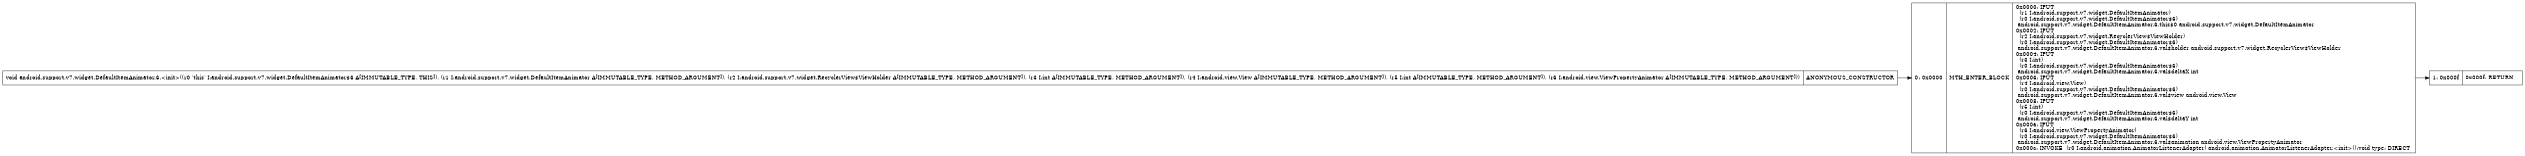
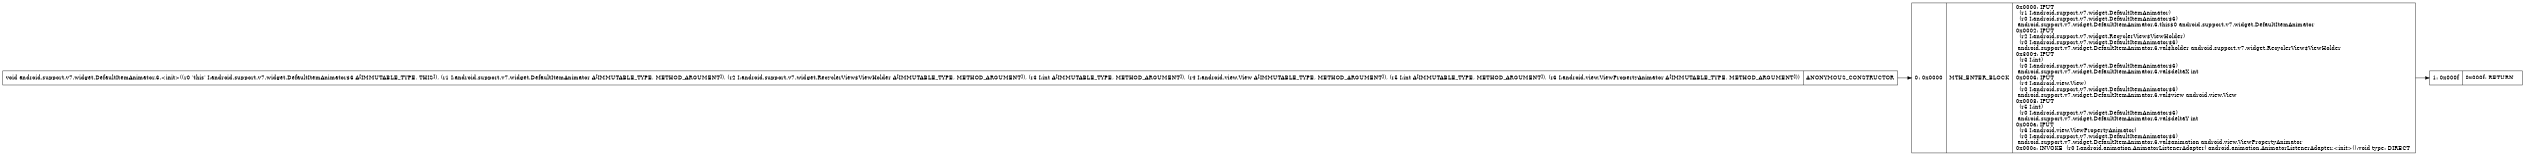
node "0: 0x0000": text "0x0004: IPUT" -> "0x3004: IPUT"
